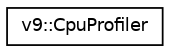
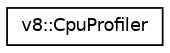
node "v9::CpuProfiler": label "v9::CpuProfiler" -> "v8::CpuProfiler"
